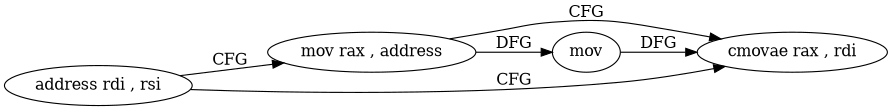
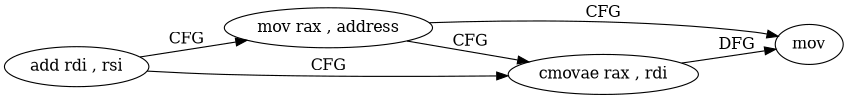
edge "mov rax , address" -> "mov": label "DFG" -> "CFG"
edge "mov" -> "cmovae rax , rdi": reversed
node "address rdi , rsi": label "address rdi , rsi" -> "add rdi , rsi"
